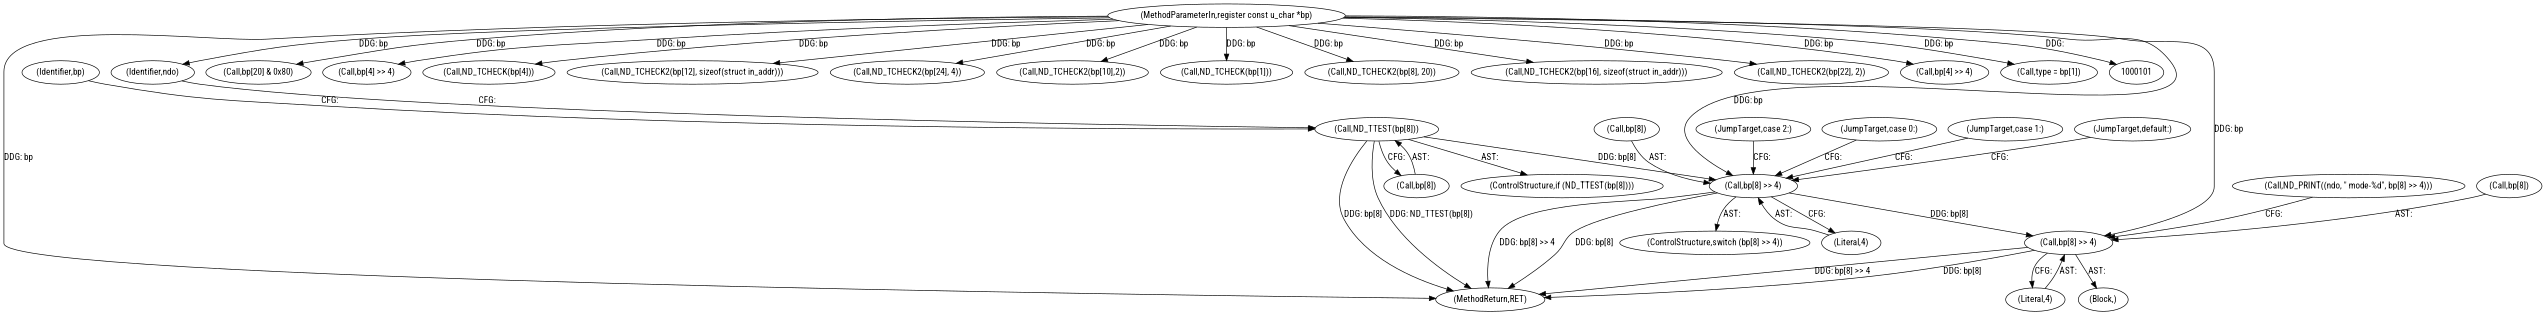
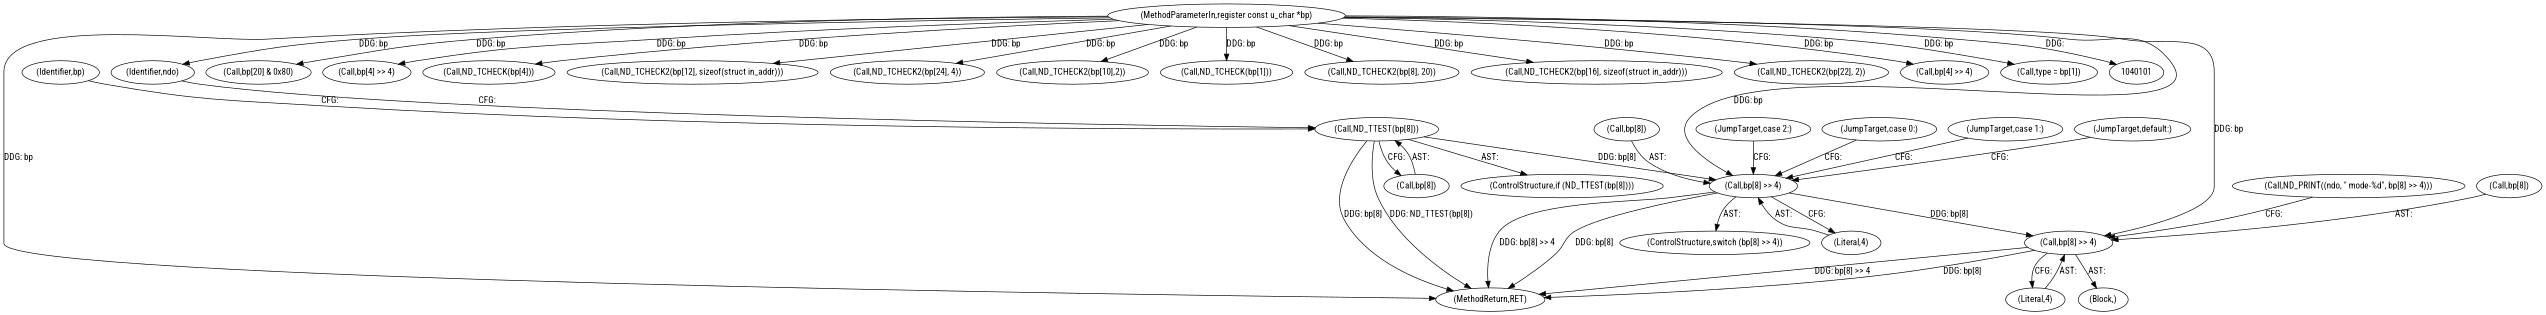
node "1000101": label "1000101" -> "1040101"
